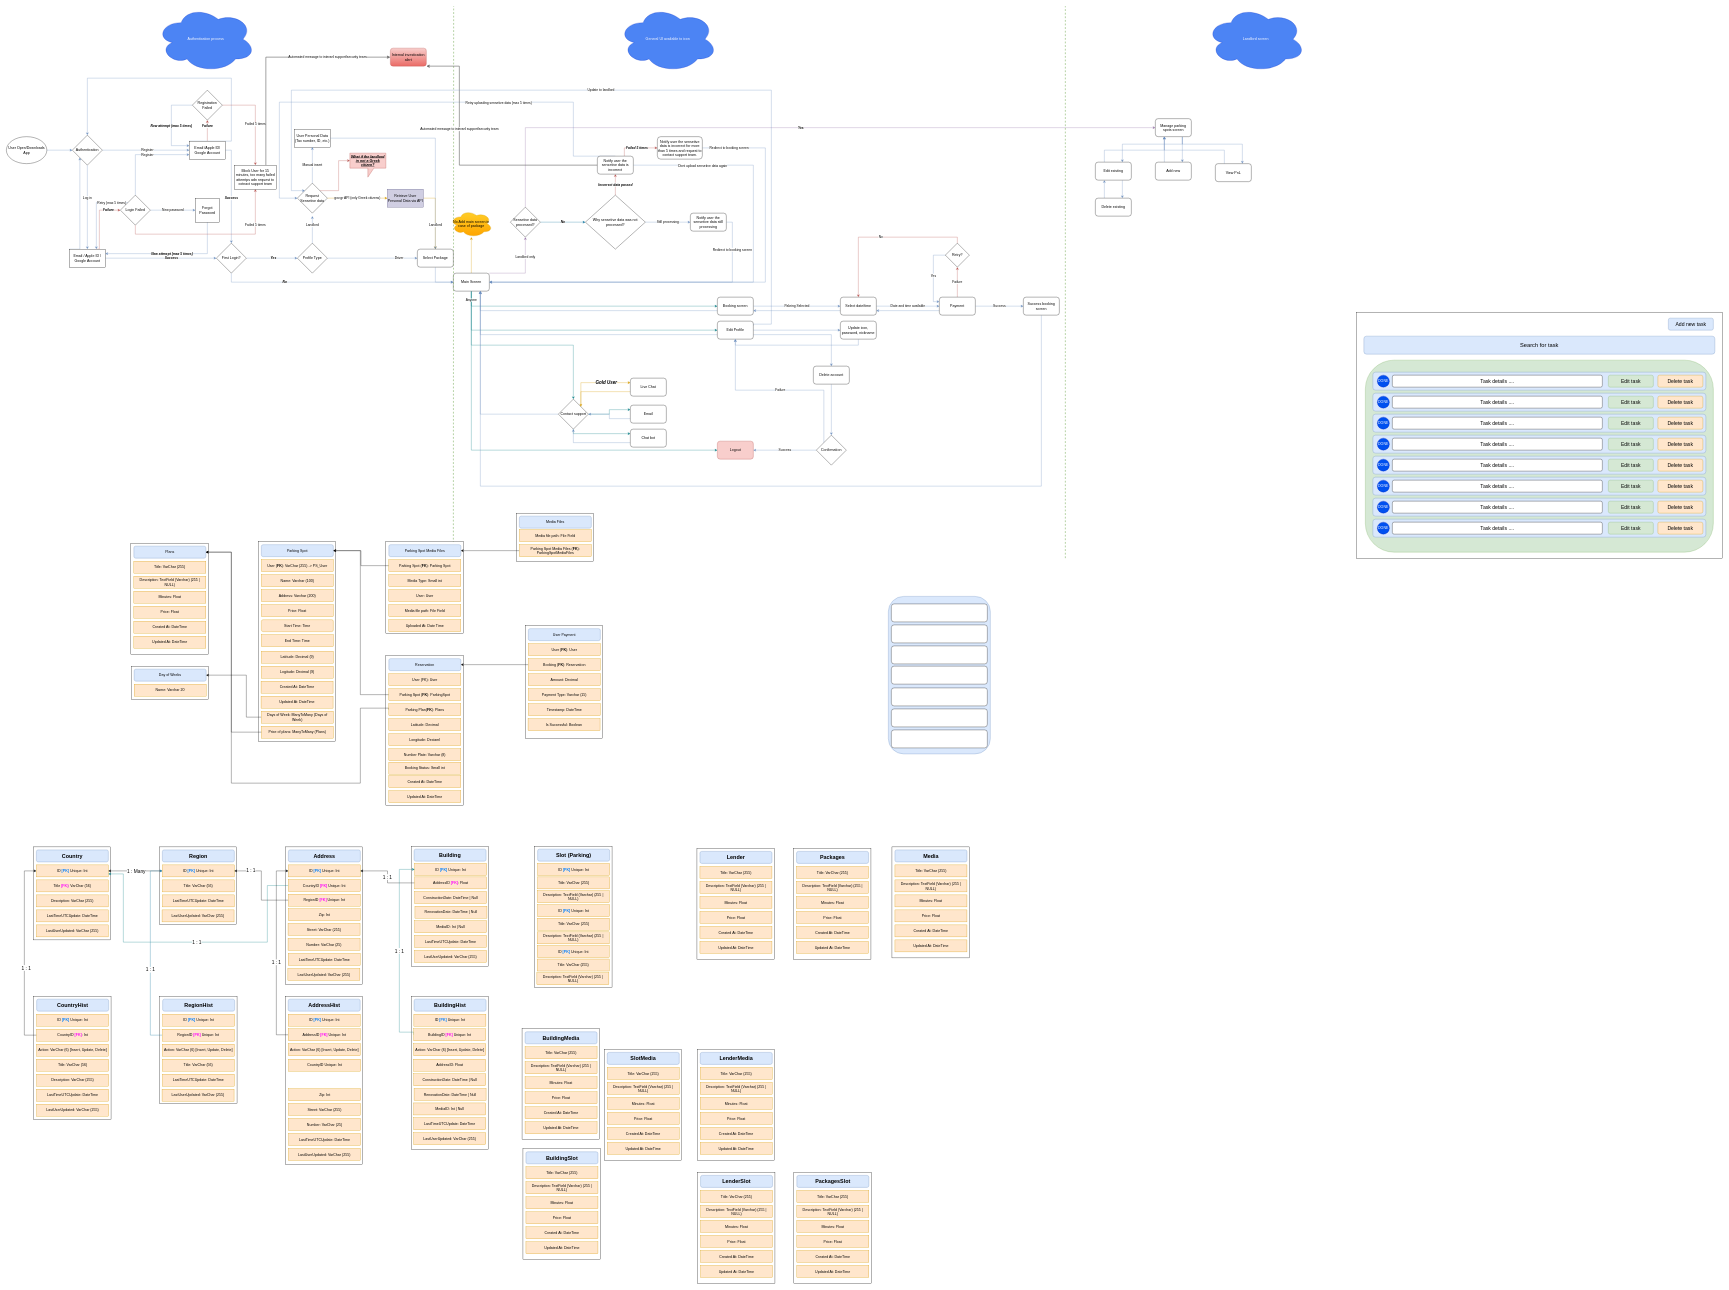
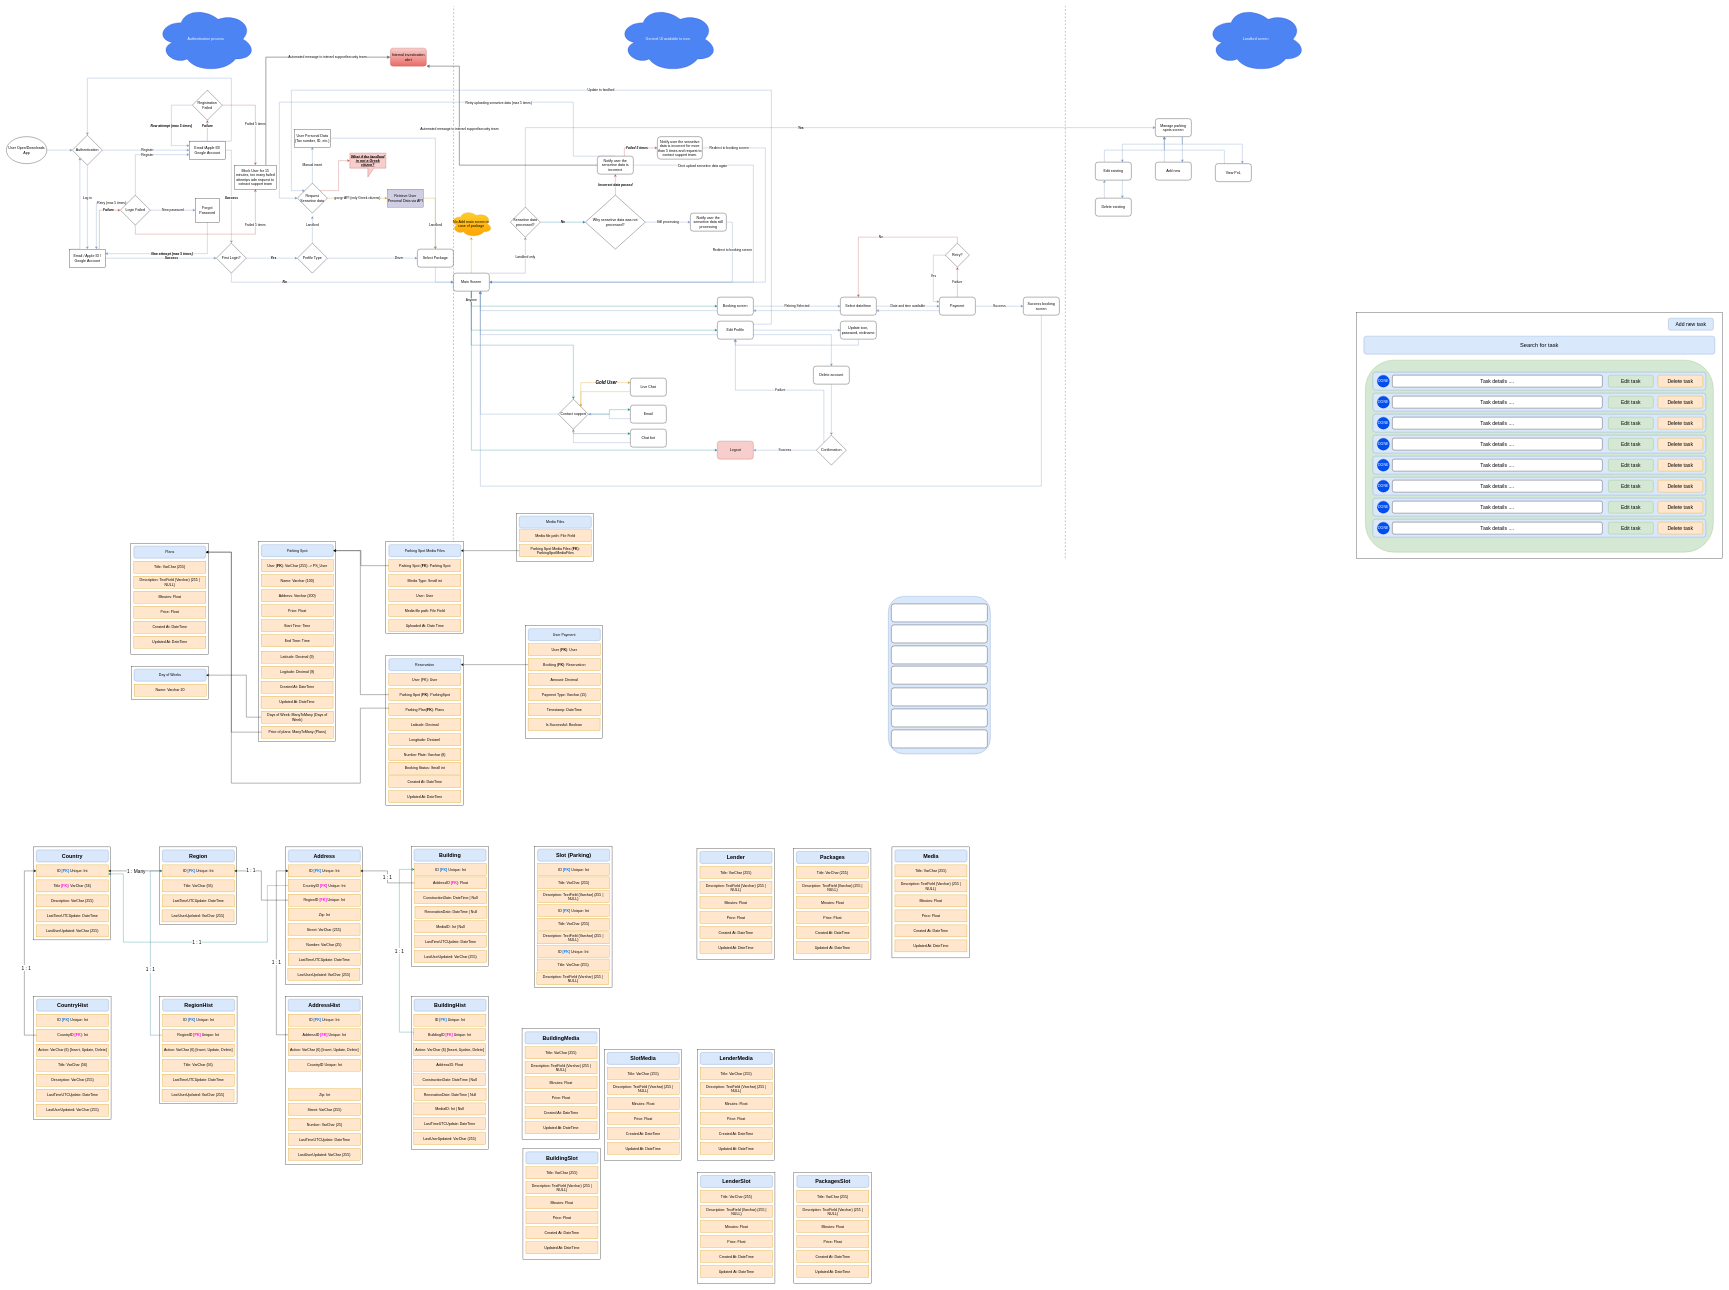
node "Start Time: Time": shape rounded rectangle -> rectangle
